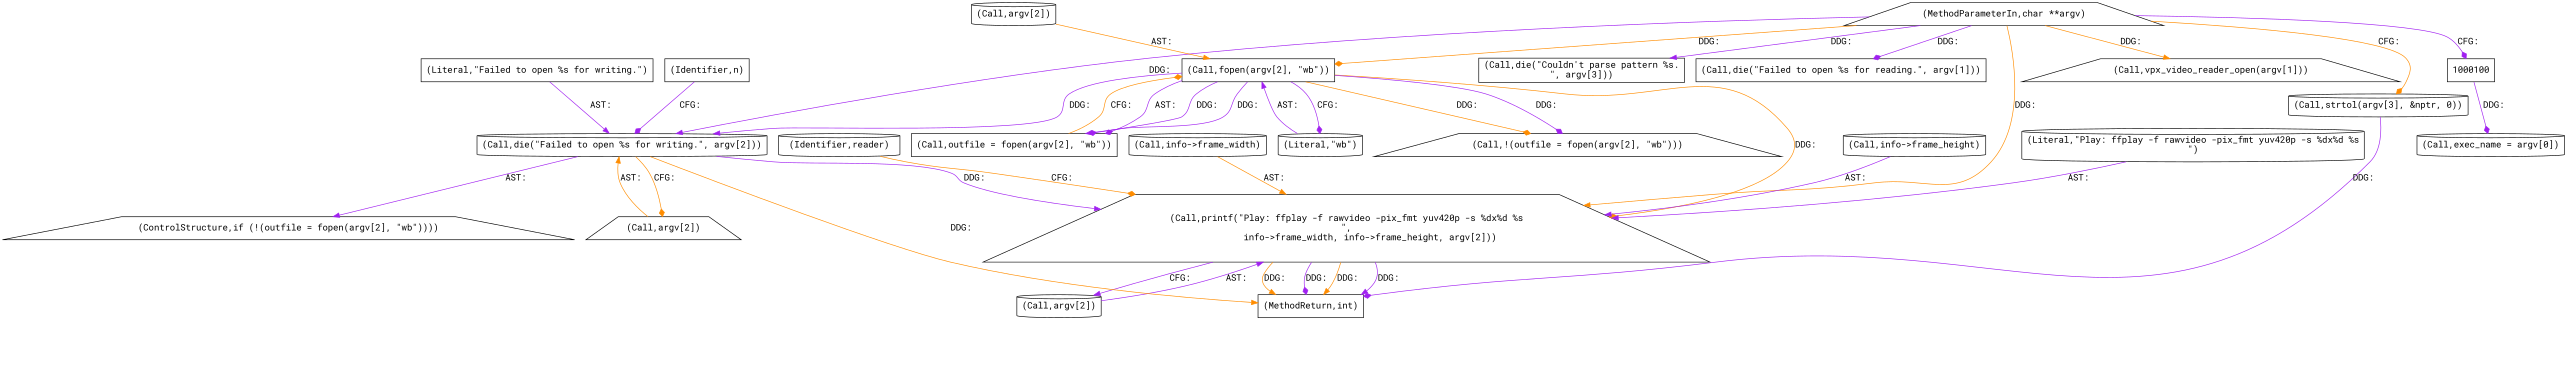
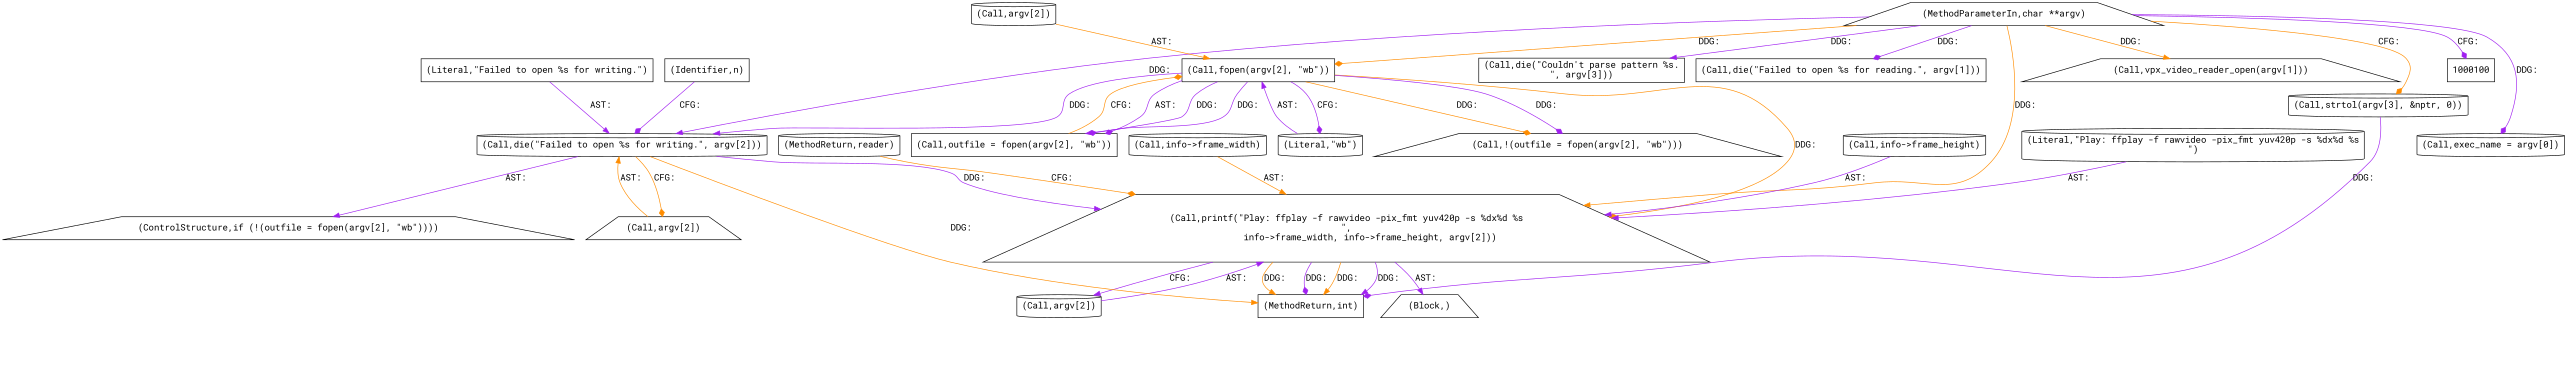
edge "1000100" -> "(Call,exec_name = argv[0])": now "(MethodParameterIn,char **argv)" -> "(Call,exec_name = argv[0])"
node "(Identifier,reader)": label "(Identifier,reader)" -> "(MethodReturn,reader)"
node "(Block,)": added
